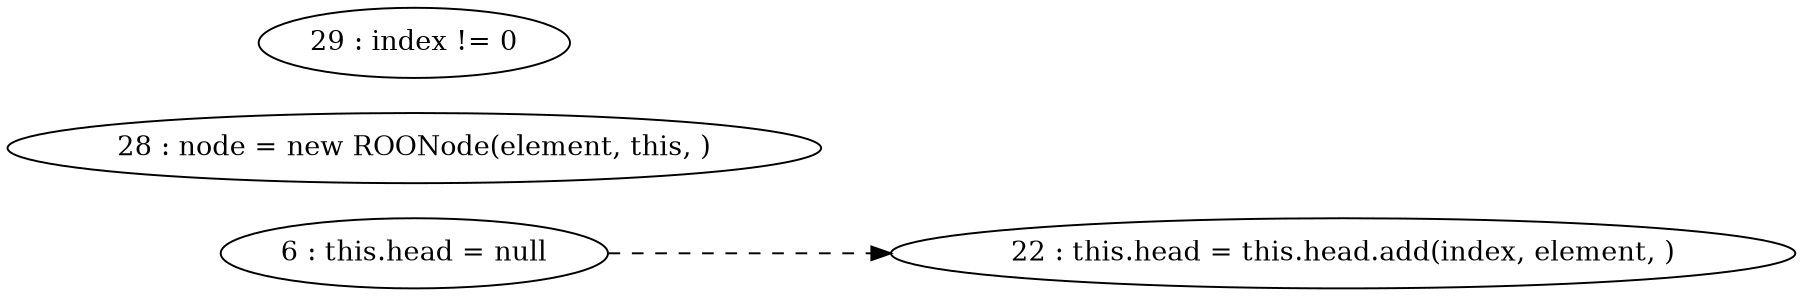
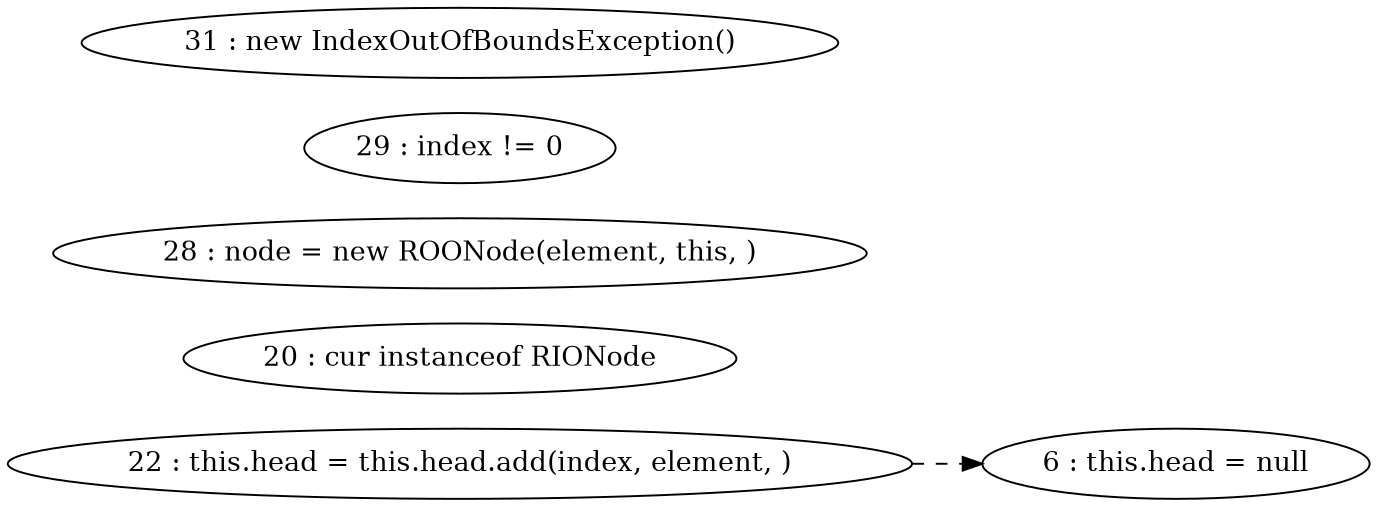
node "31 : new IndexOutOfBoundsException()": added
edge "6 : this.head = null" -> "22 : this.head = this.head.add(index, element, )": reversed
node "20 : cur instanceof RIONode": added
